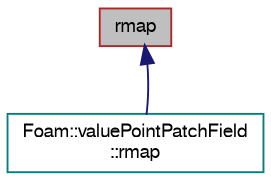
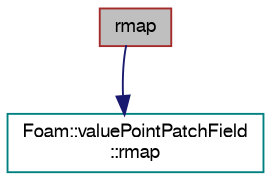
edge "Foam::valuePointPatchField ::rmap" -> "rmap": reversed
